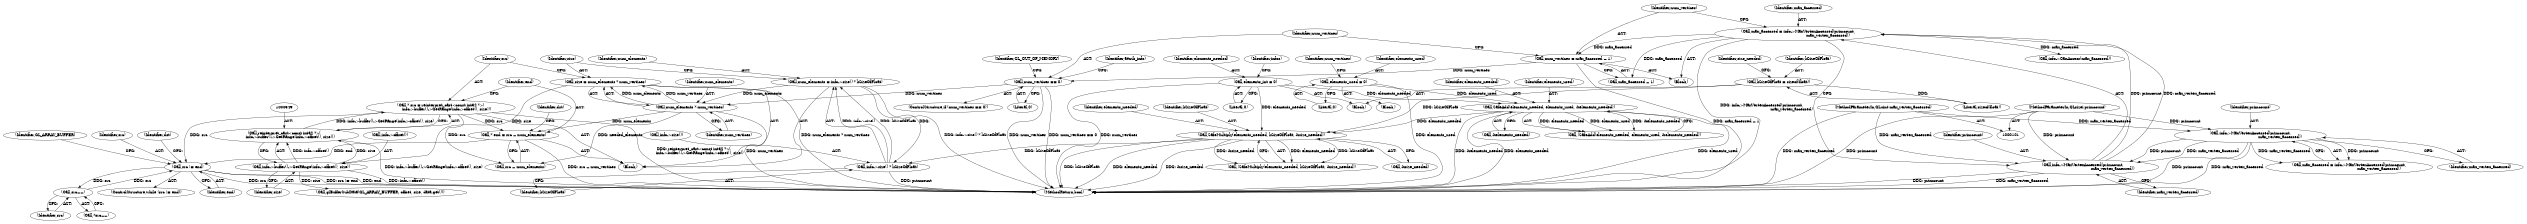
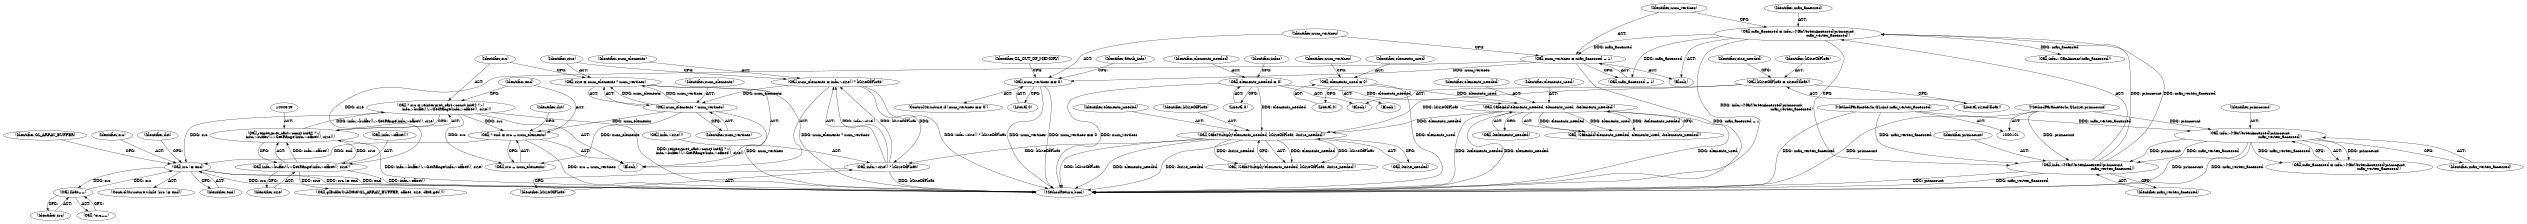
node "(Call,elements_int = 0)": label "(Call,elements_int = 0)" -> "(Call,elements_needed = 0)"
edge "(Call,kSizeOfFloat = sizeof(float))" -> "(Literal,sizeof(float))": label "DDG: " -> "CFG: "
edge "(Call,num_vertices == 0)" -> "(Call,num_elements * num_vertices)": removed, label "DDG: num_vertices"
edge "(Call,size = num_elements * num_vertices)" -> "(Call,info->buffer()->GetRange(info->offset(), size))": now "(Call,num_vertices = max_accessed + 1)" -> "(Call,info->buffer()->GetRange(info->offset(), size))"
edge "(Call,num_elements * num_vertices)" -> "(Call,src + num_elements)": label "DDG: needed_elements" -> "DDG: num_elements"
edge "(Call,info->size() * kSizeOfFloat)" -> "(MethodReturn,bool)": label "DDG: primcount" -> "DDG: kSizeOfFloat"
node "(Call,src++)": label "(Call,src++)" -> "(Call,float++)"
